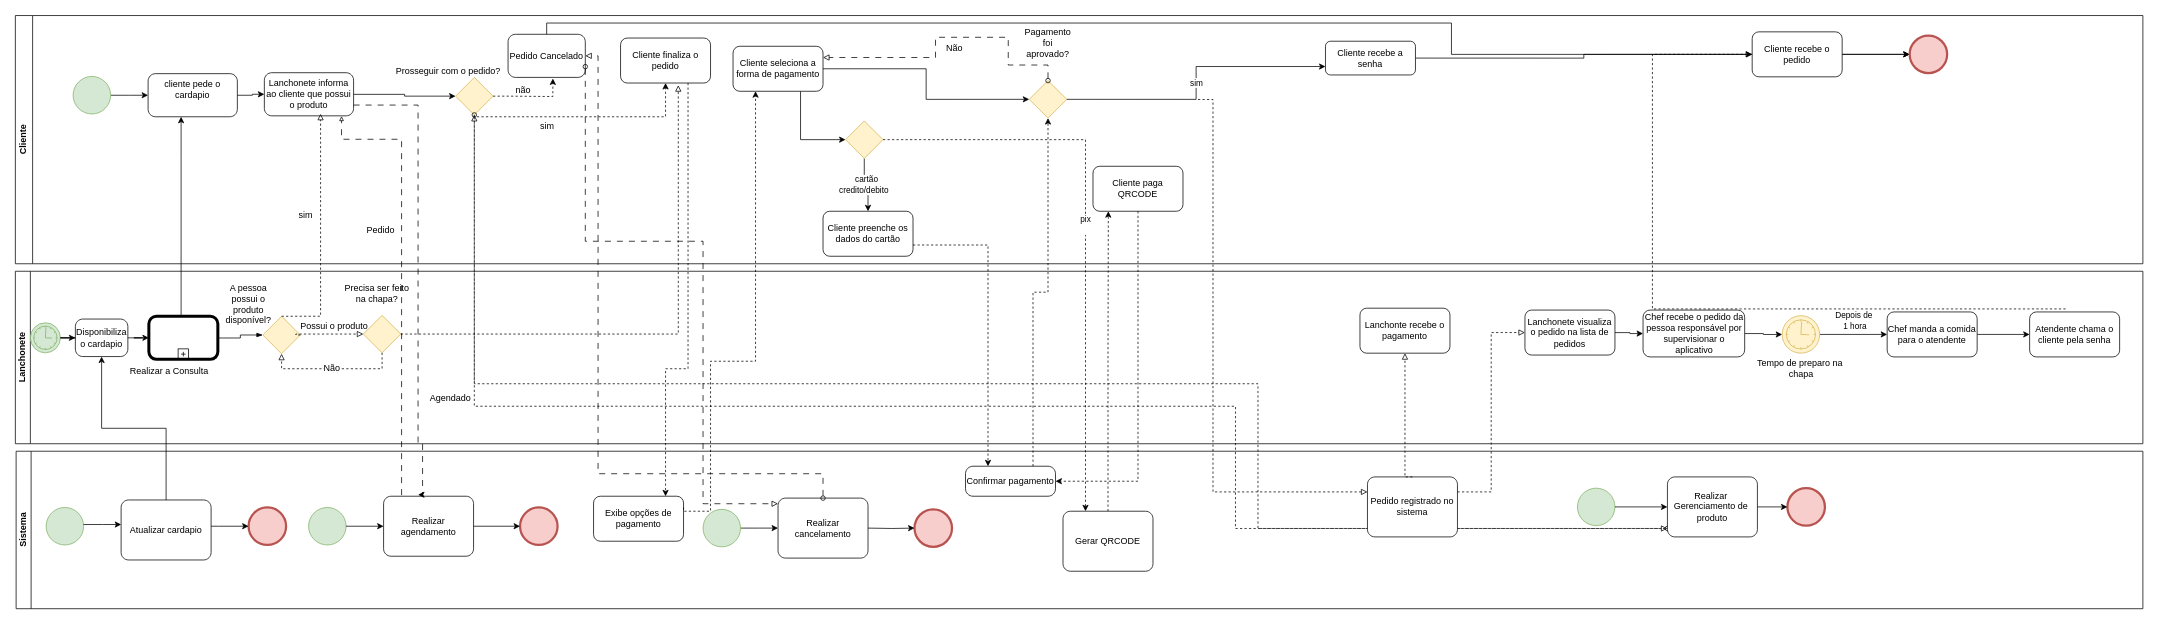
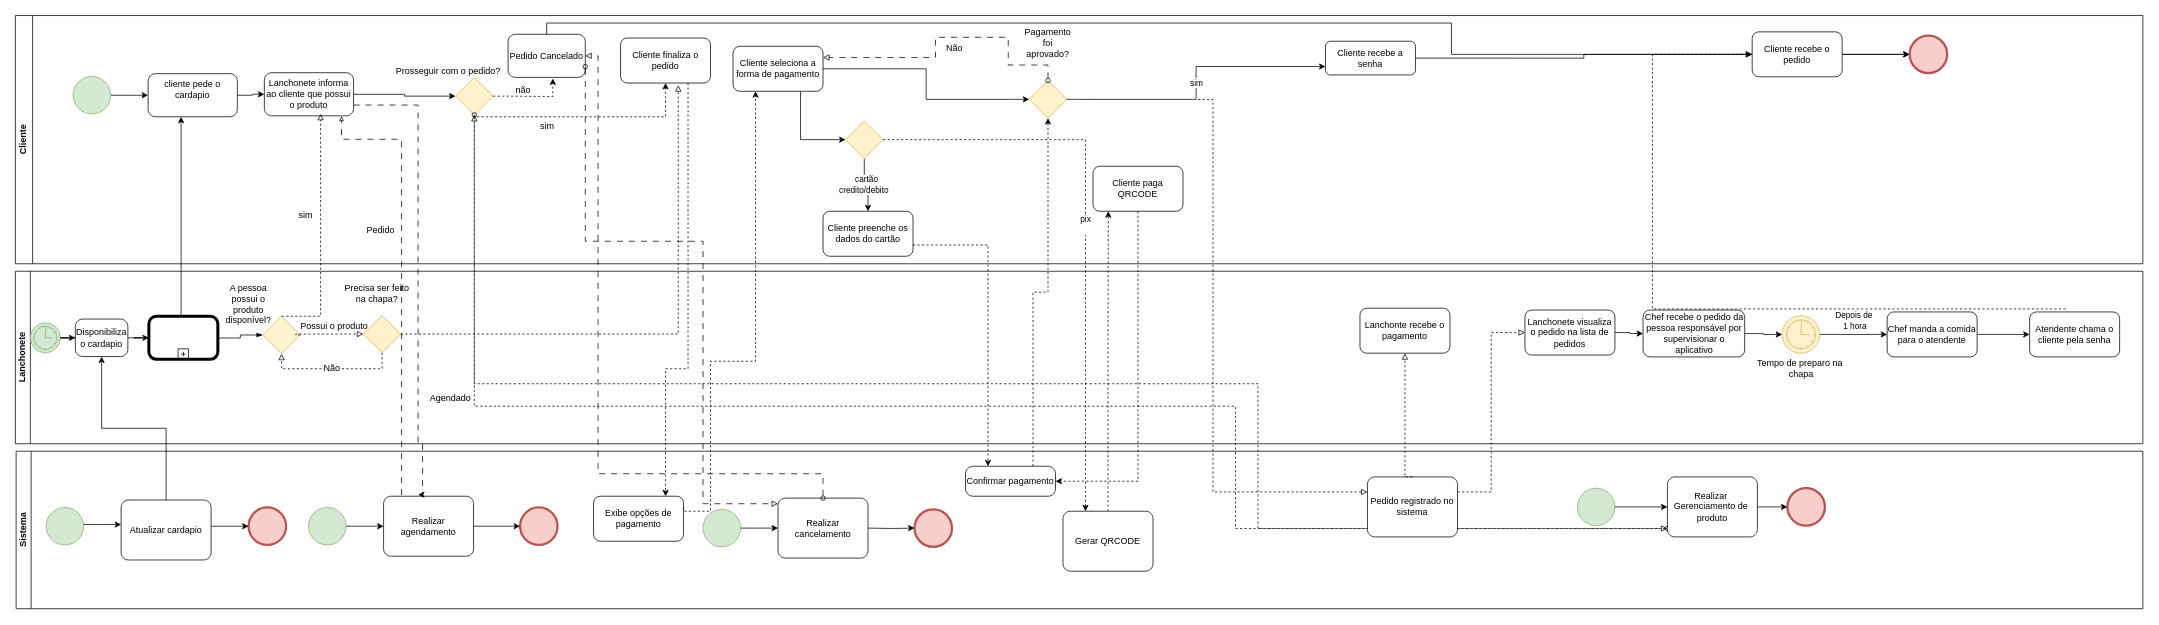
node "Realizar a Consulta": removed
